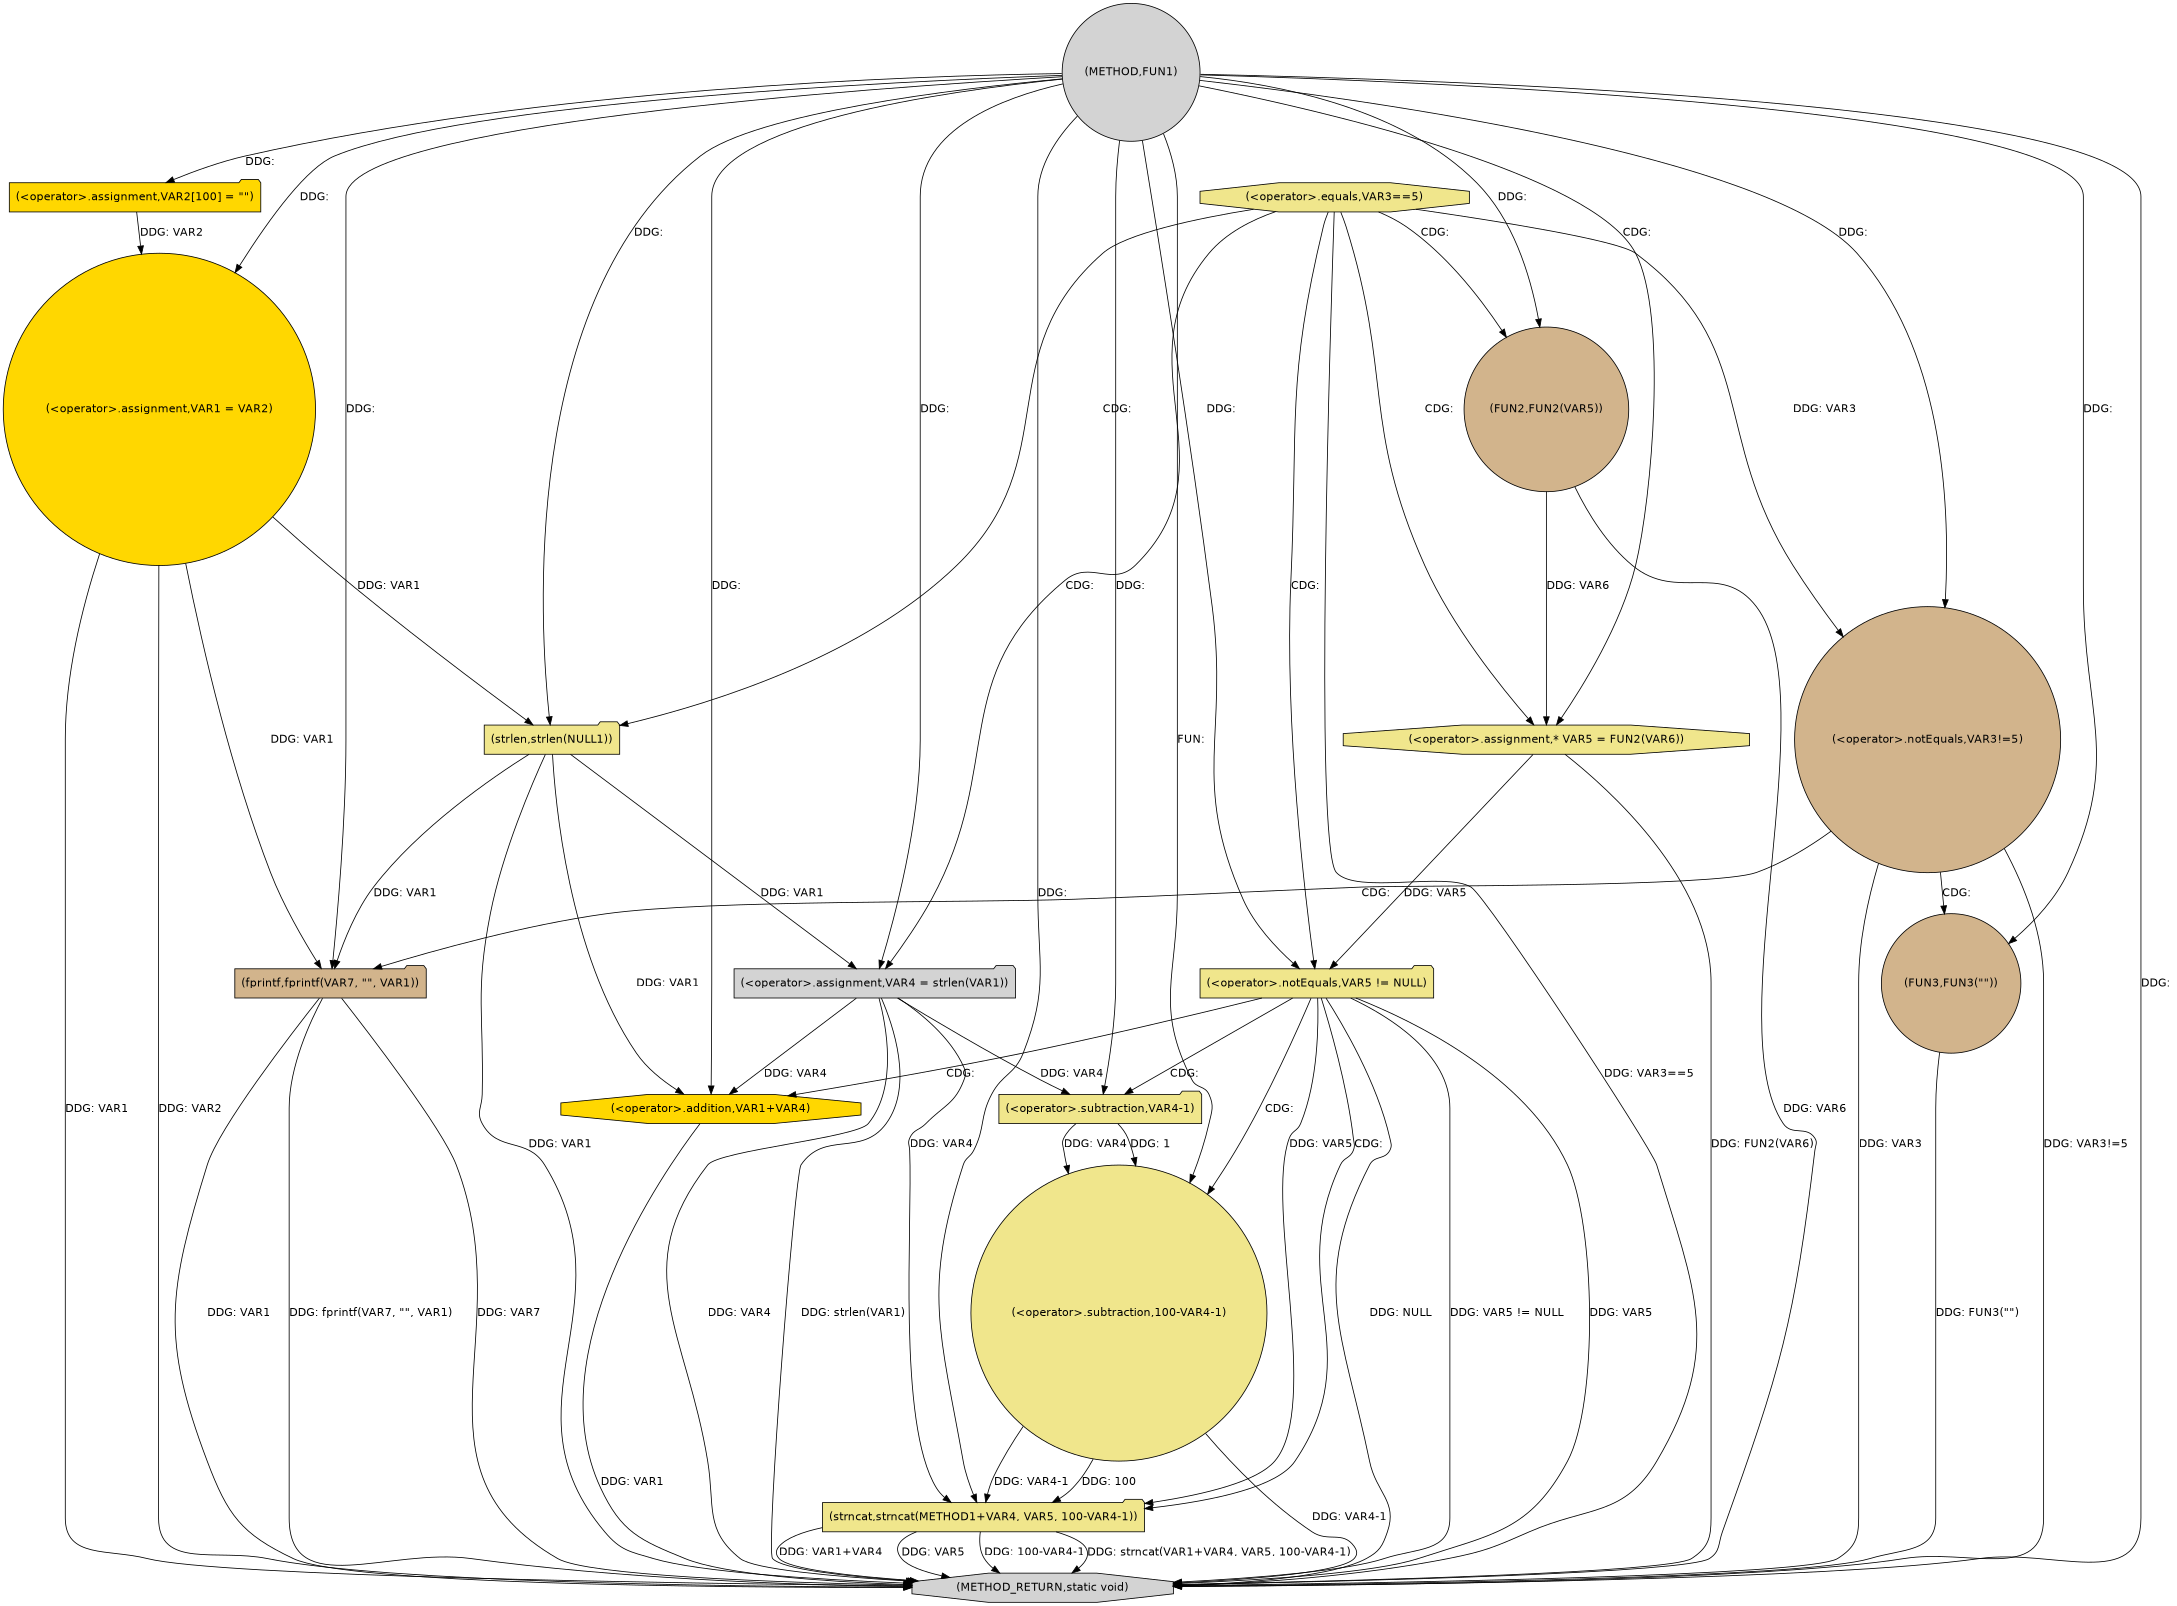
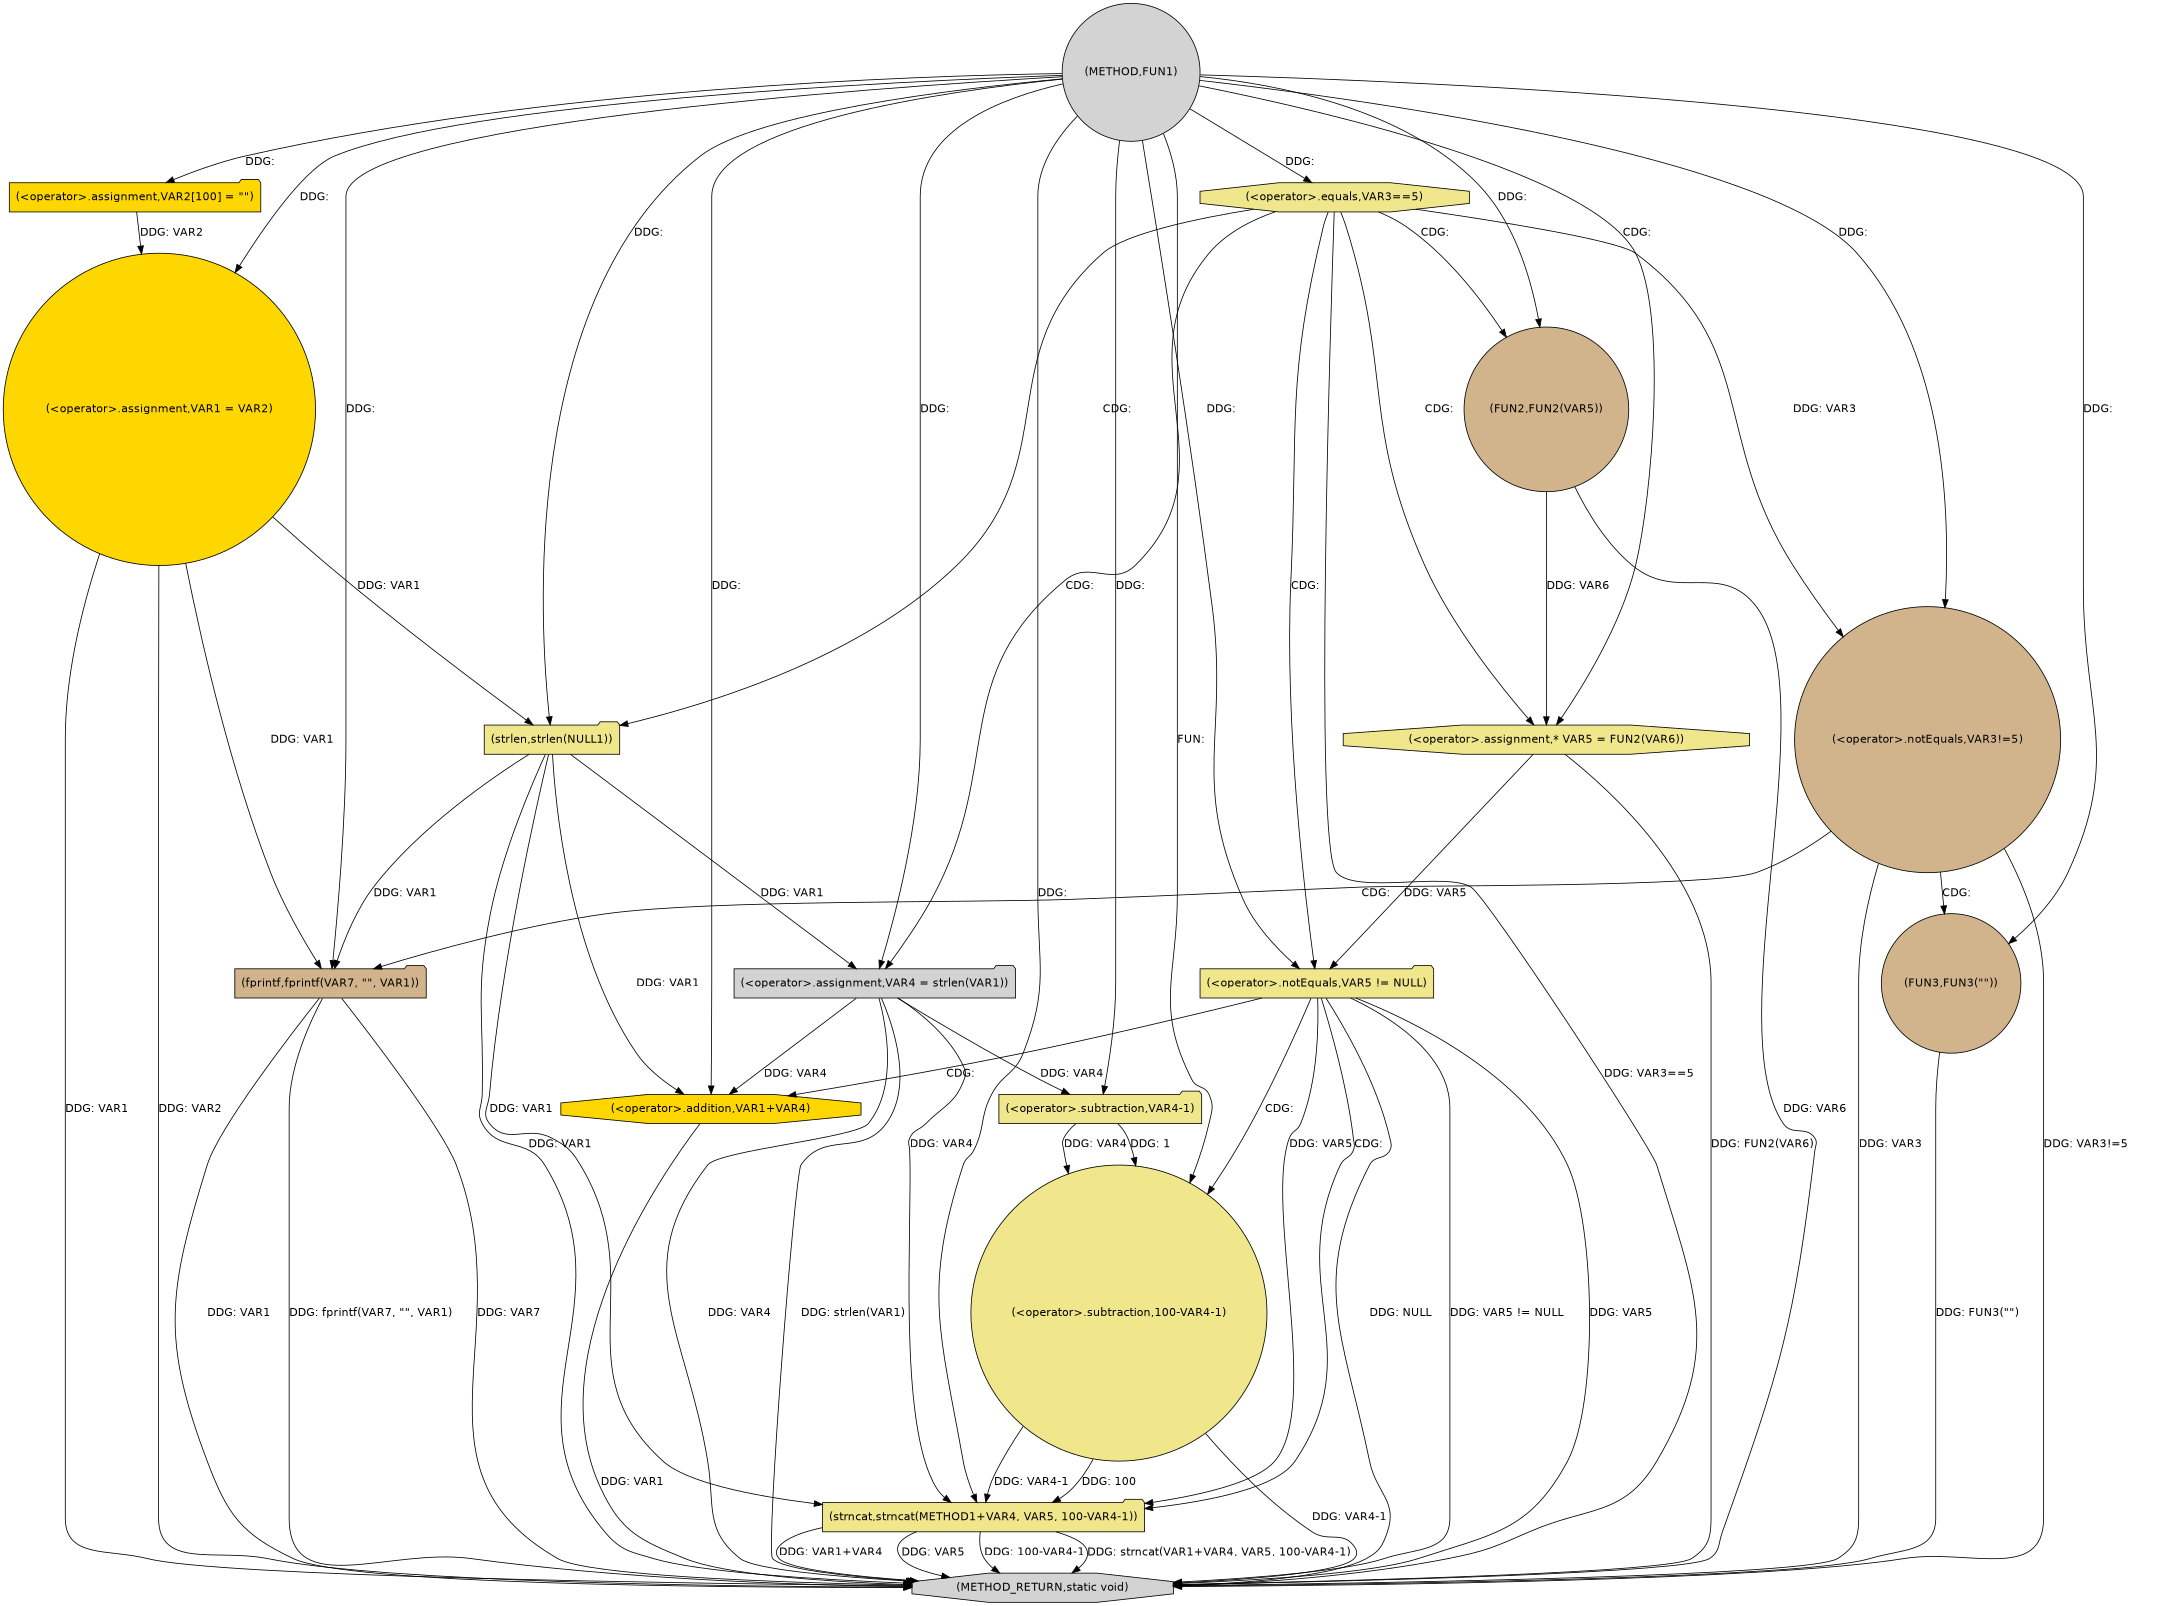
edge "(METHOD,FUN1)" -> "(METHOD_RETURN,static void)": now "(METHOD,FUN1)" -> "(<operator>.equals,VAR3==5)"
edge "(<operator>.notEquals,VAR5 != NULL)" -> "(<operator>.subtraction,VAR4-1)": removed, label "CDG:"
edge "(strlen,strlen(NULL1))" -> "(strncat,strncat(METHOD1+VAR4, VAR5, 100-VAR4-1))": added, label "DDG: VAR1"
